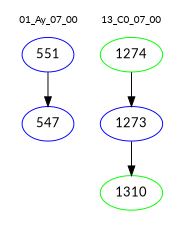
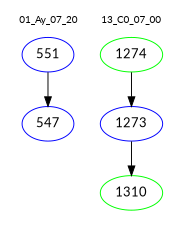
cluster "01_Ay_07_00": label "01_Ay_07_00" -> "01_Ay_07_20"
